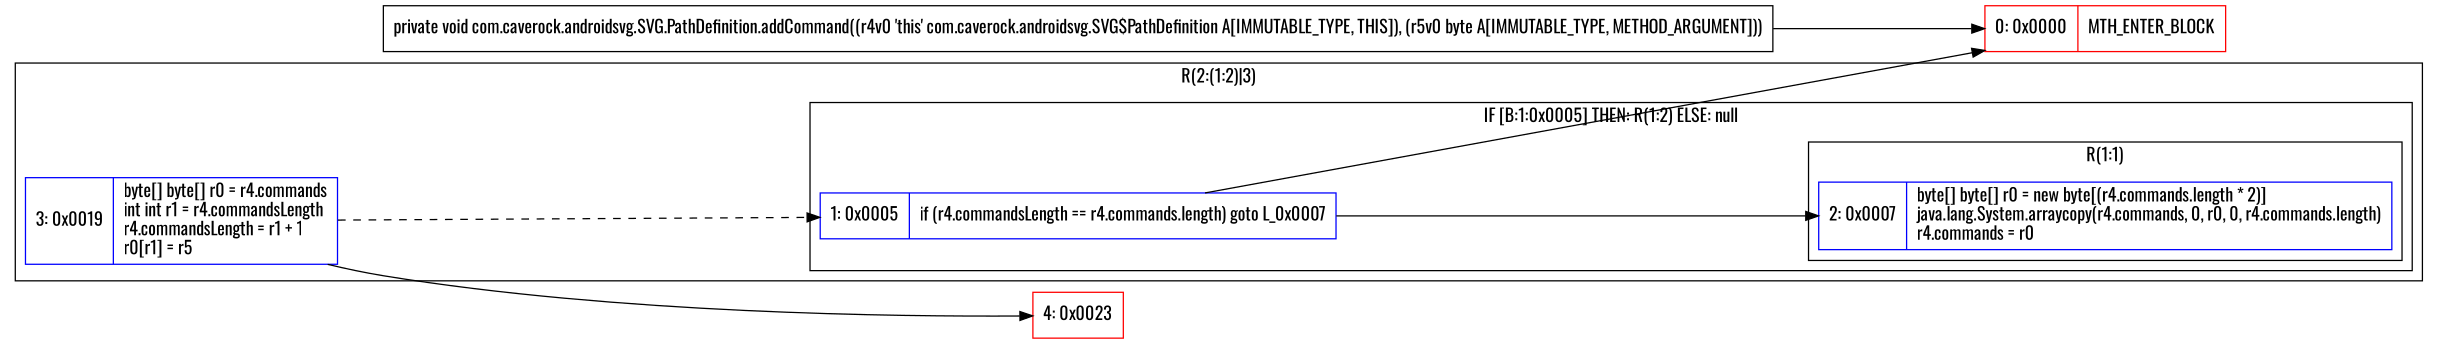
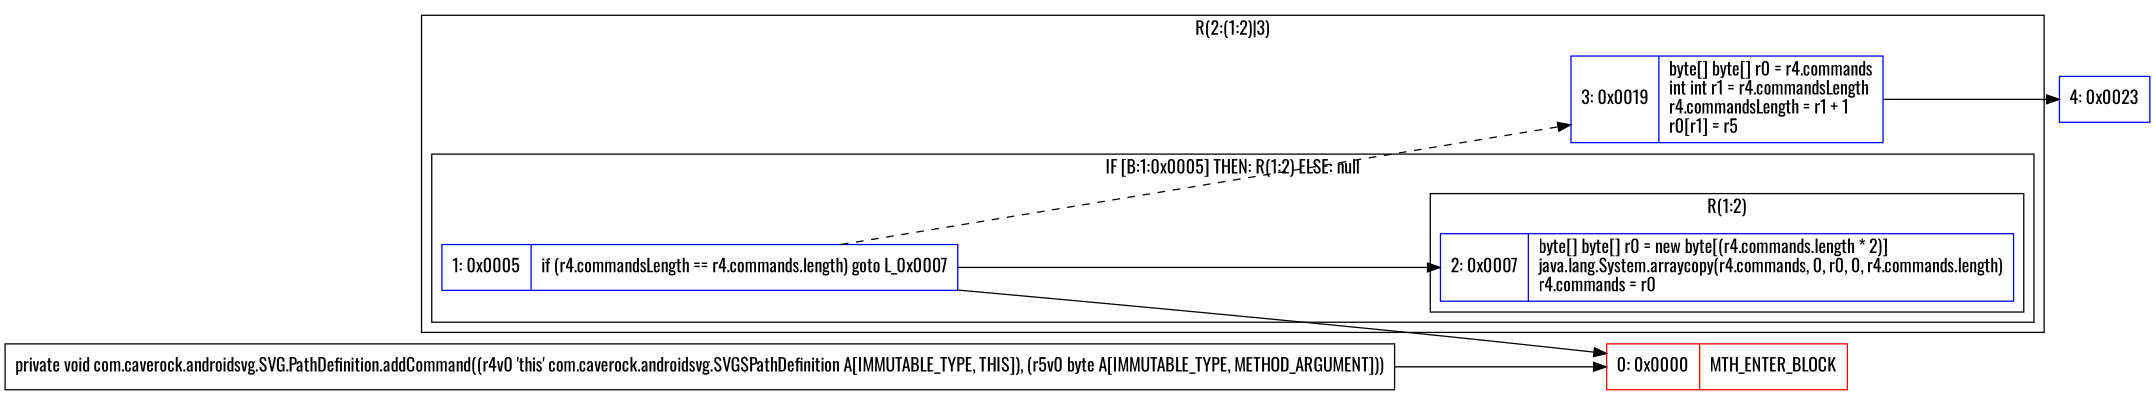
cluster "R(1:1)": label "R(1:1)" -> "R(1:2)"
edge "3: 0x0019" -> "1: 0x0005": reversed
node "4: 0x0023": color red -> blue
